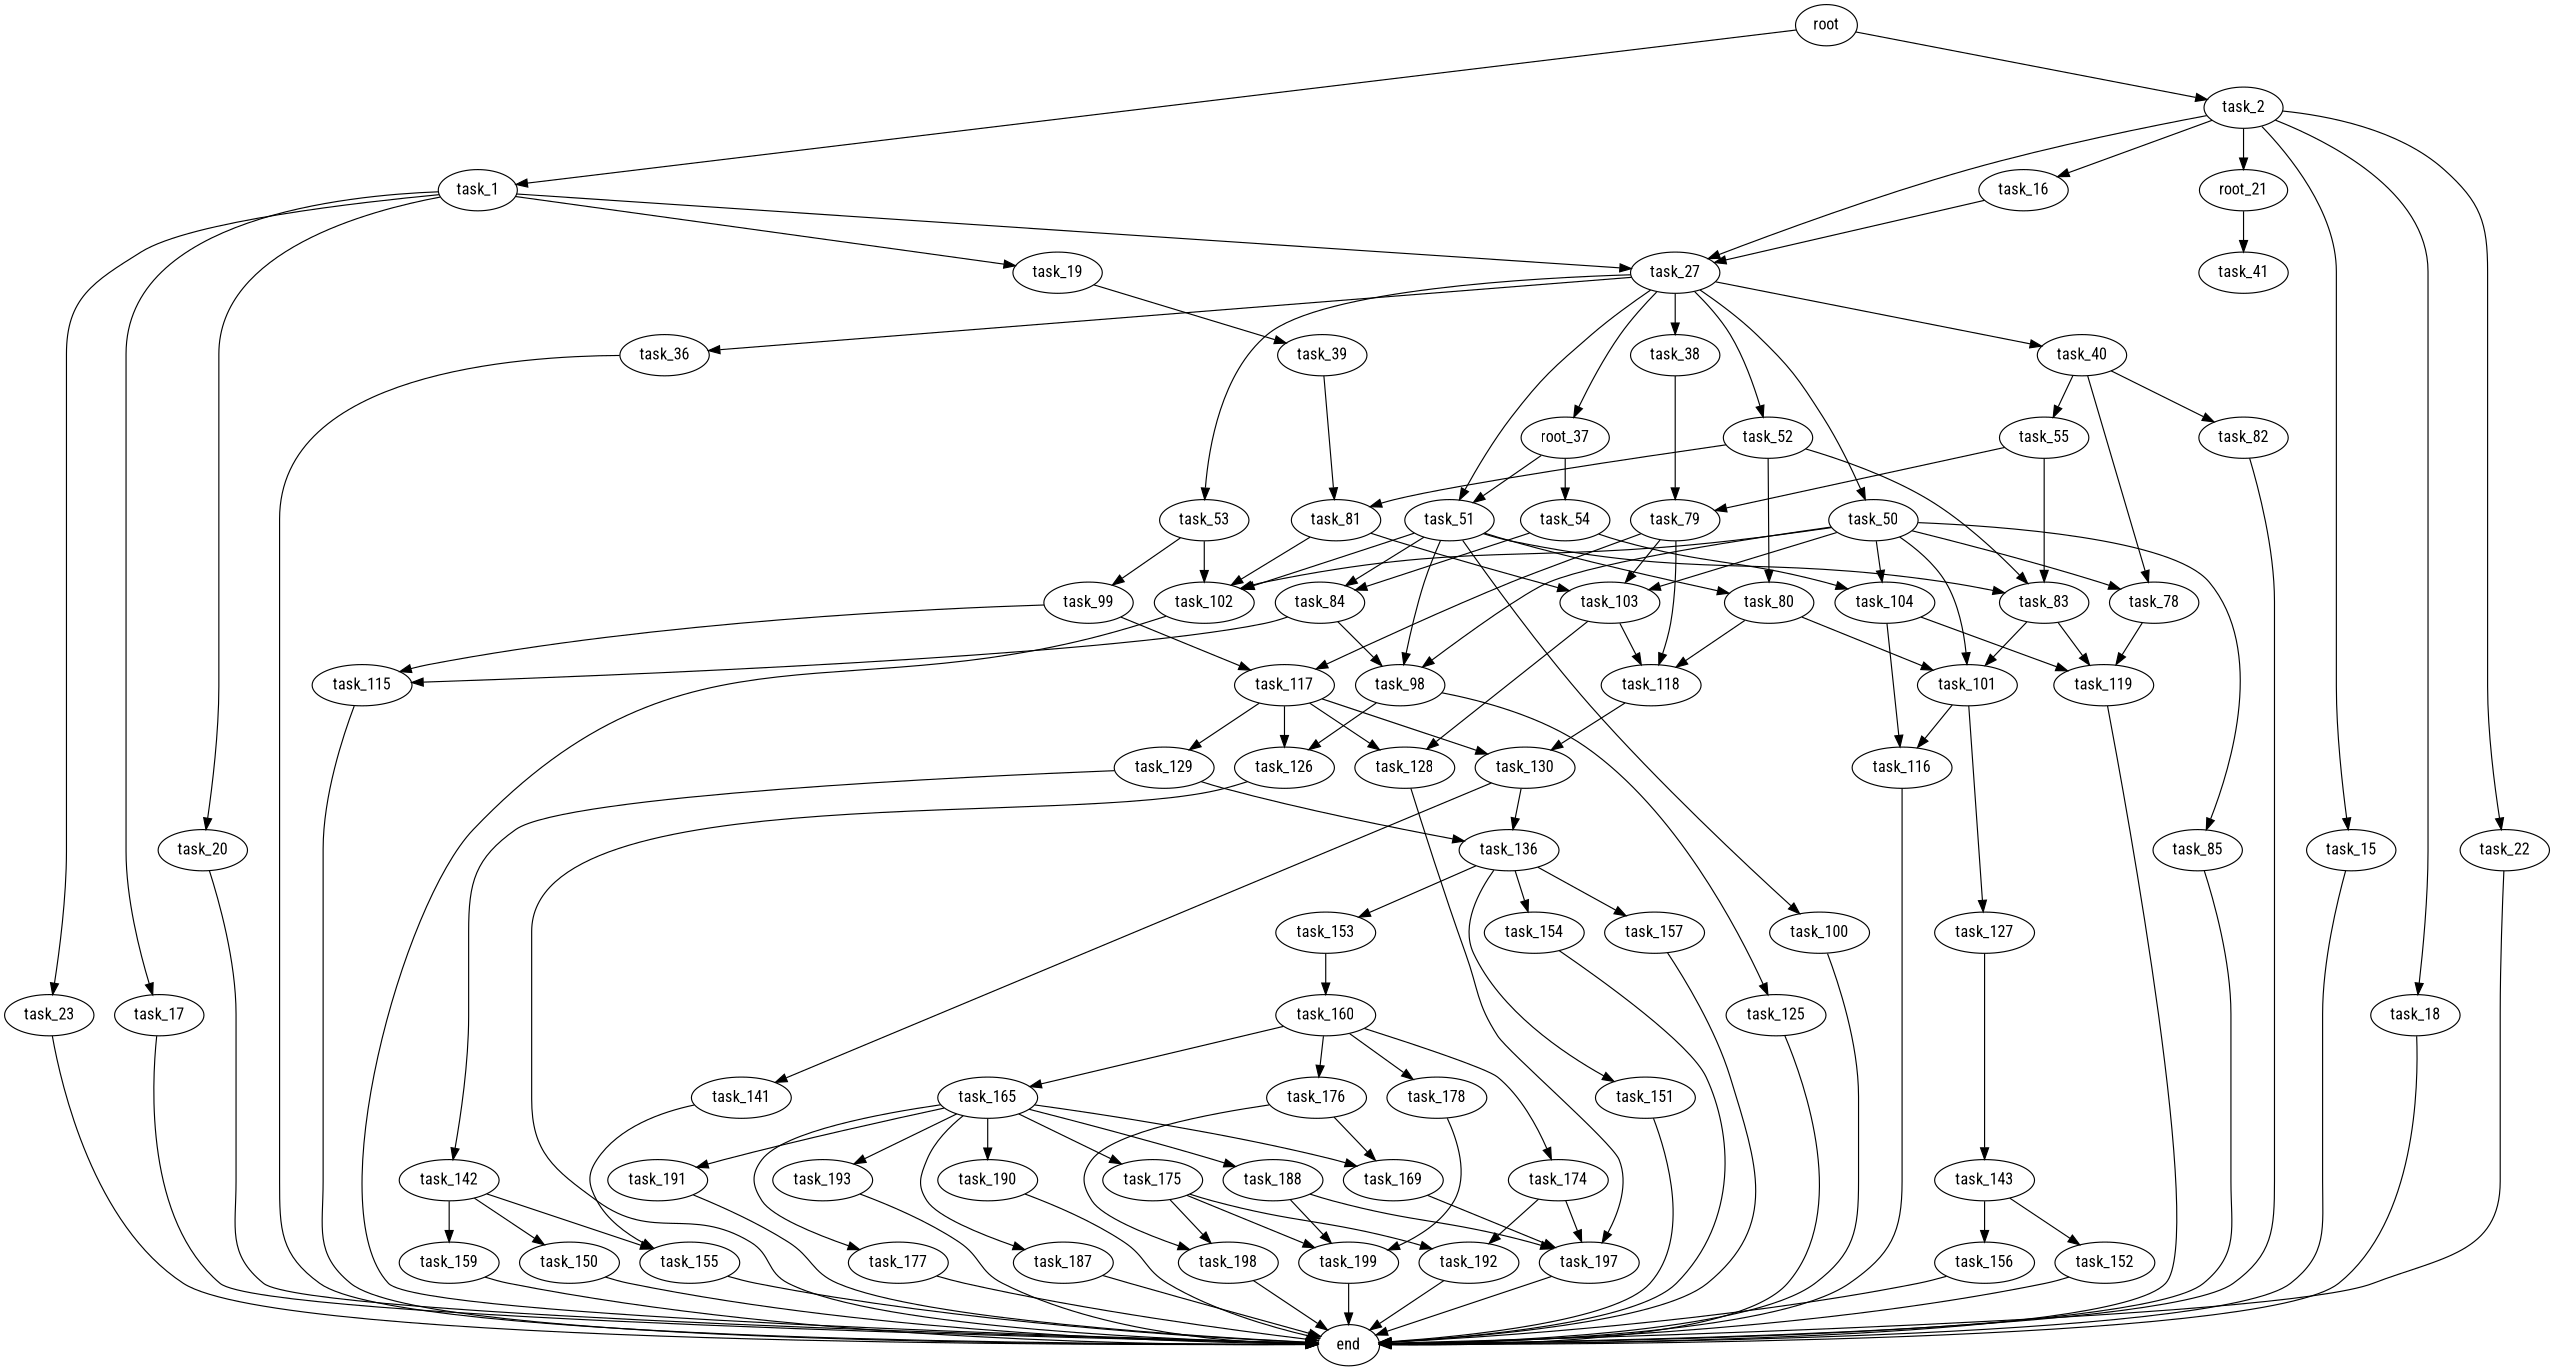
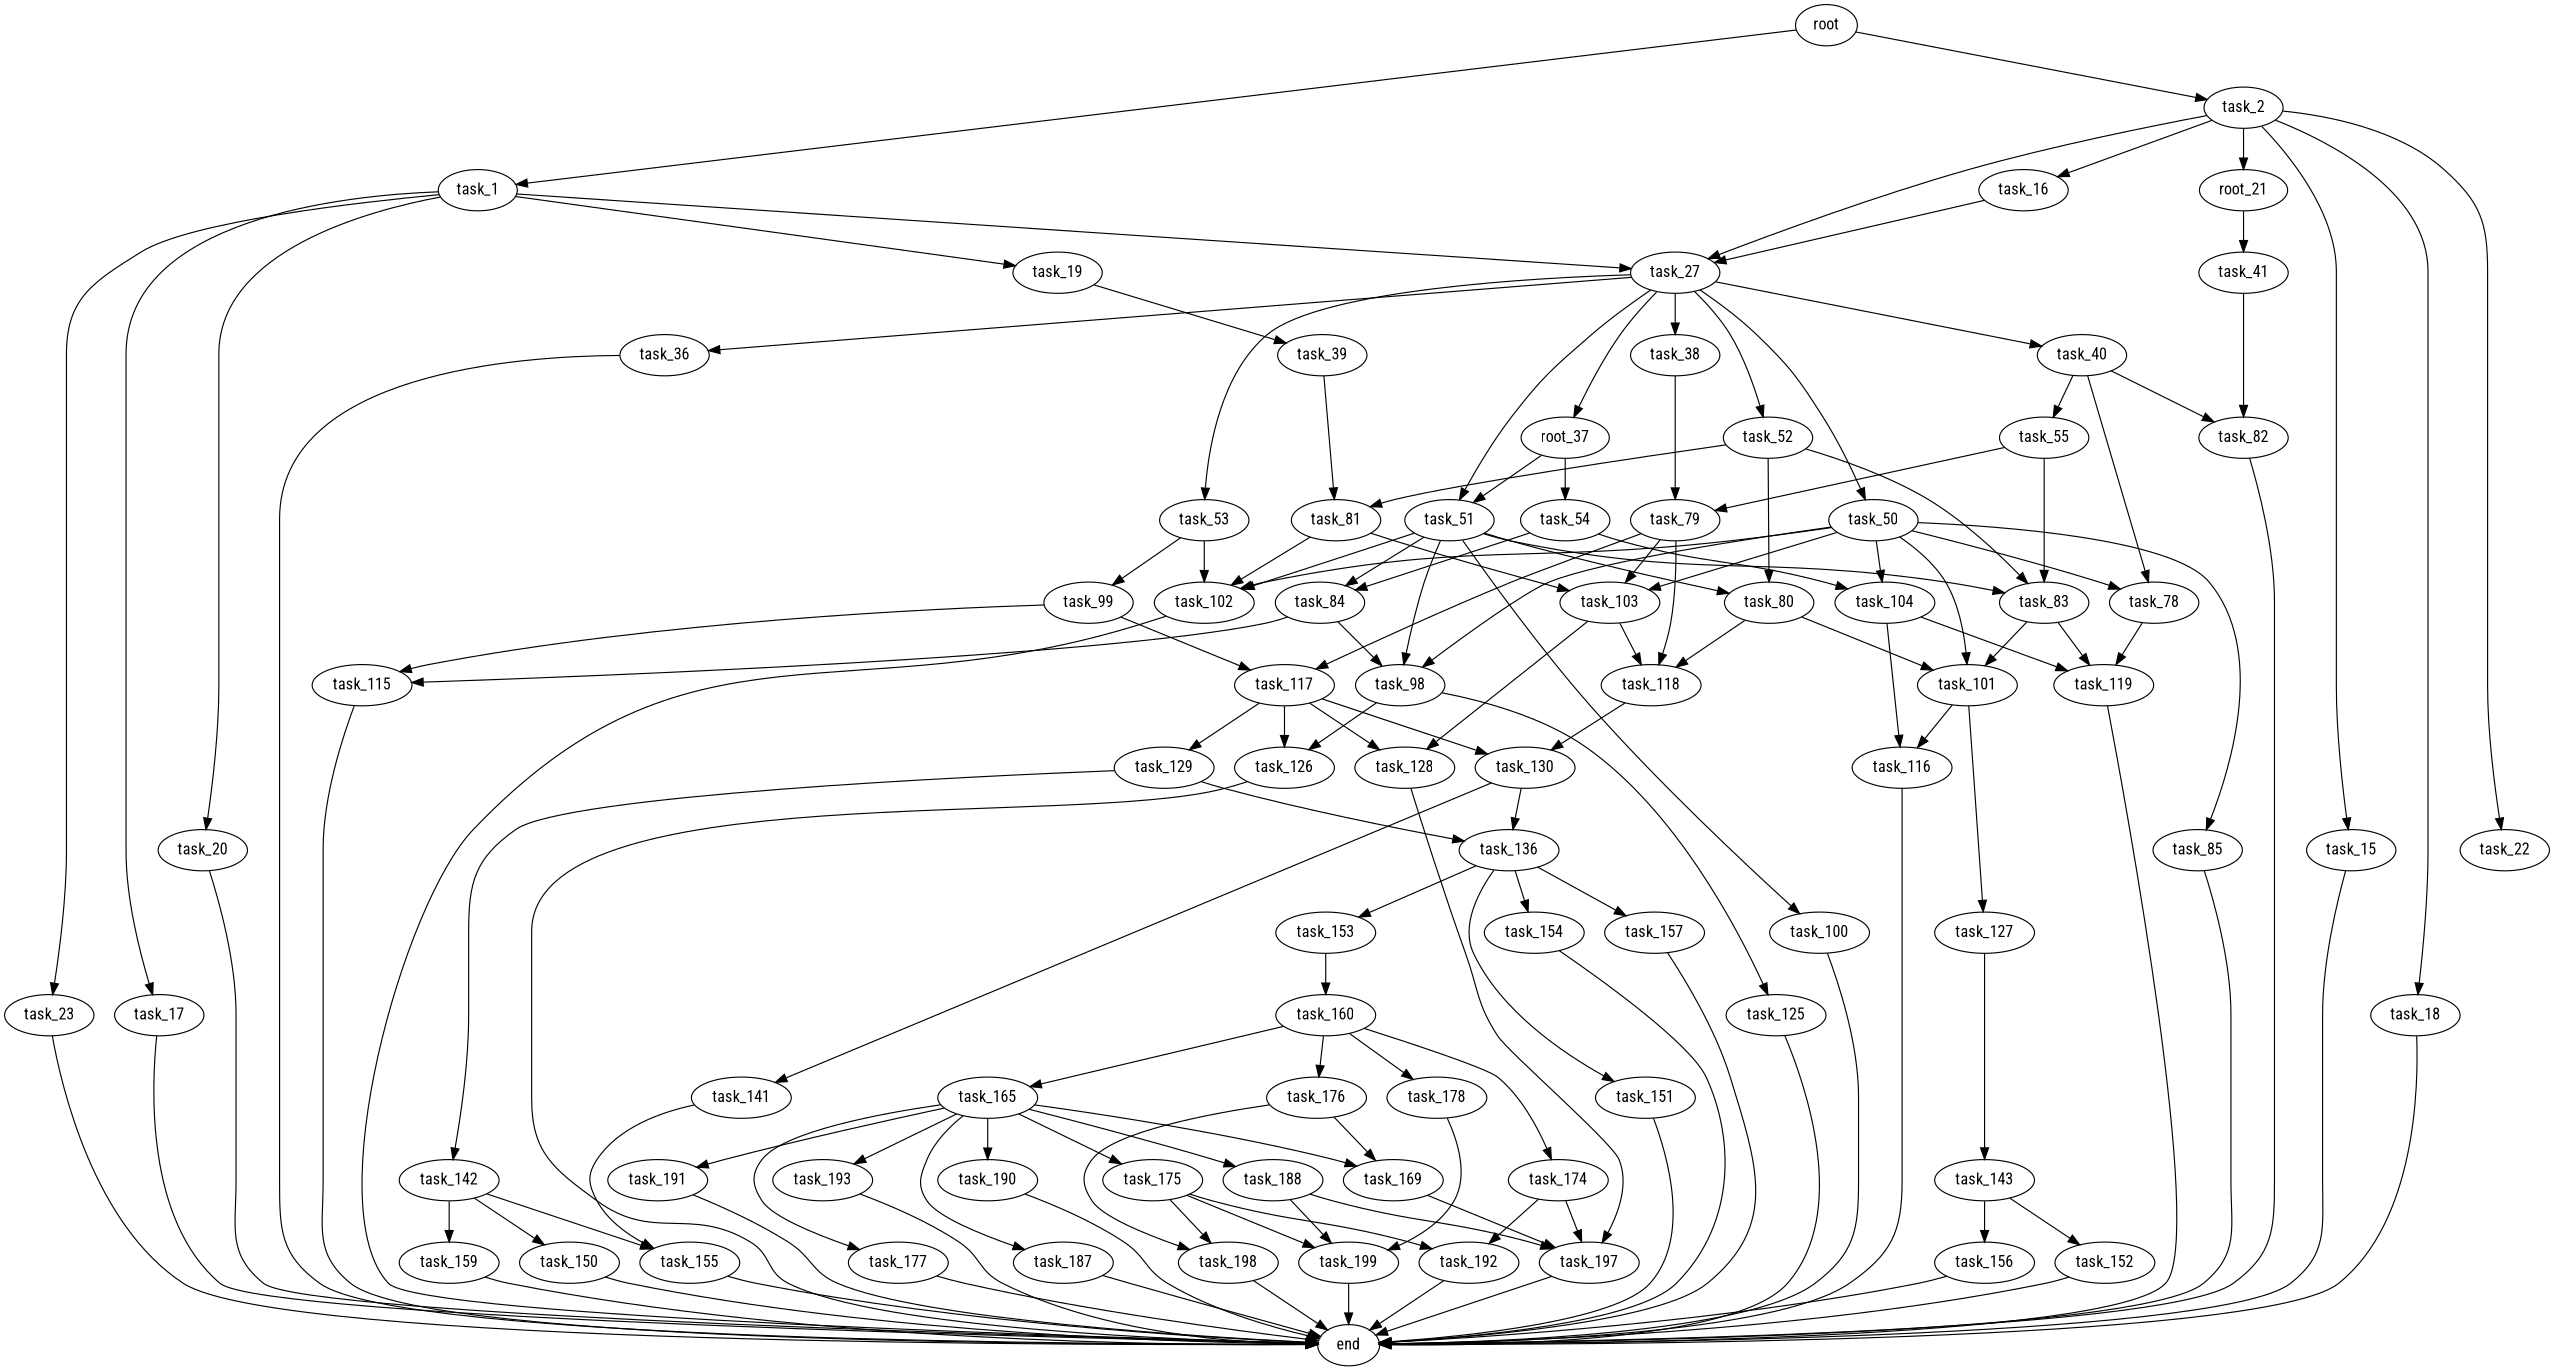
edge "task_41" -> "task_82": added
edge "task_22" -> "end": removed
